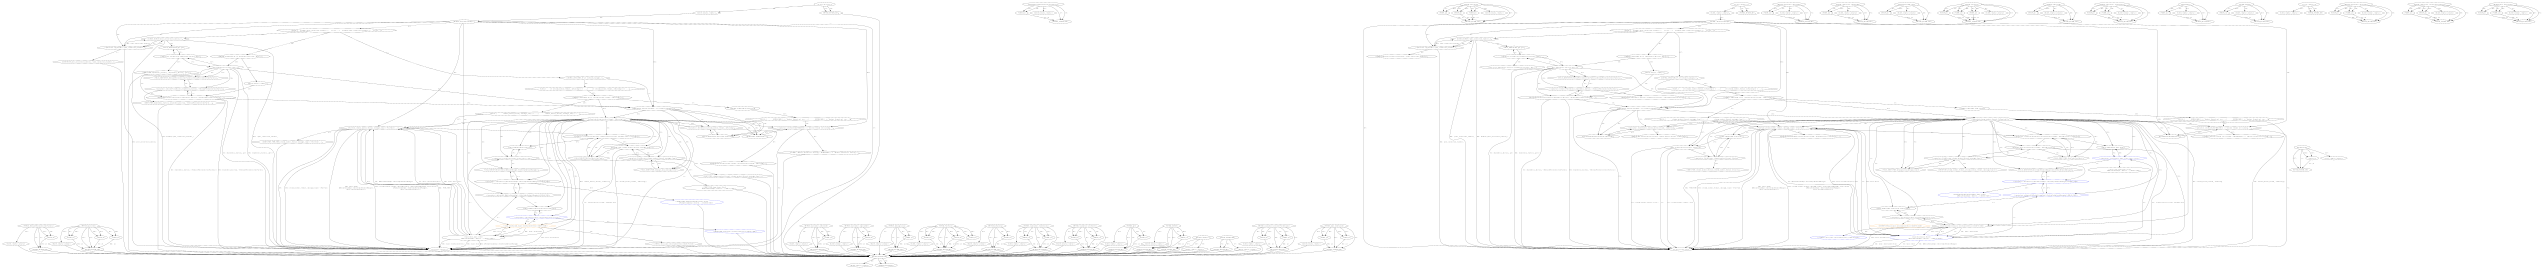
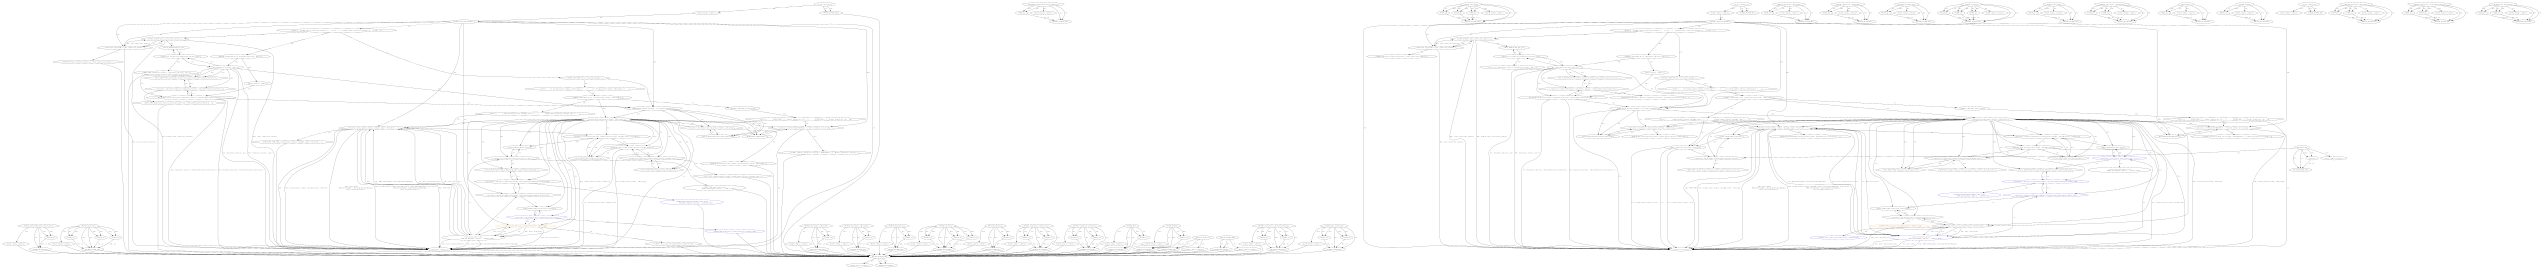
edge "(FIELD_IDENTIFIER,Stop,Stop)" -> "(<operator>.fieldAccess,chrome_worker_thread_.Stop)": now "(METHOD,Stop)" -> "(<operator>.fieldAccess,chrome_worker_thread_.Stop)"
